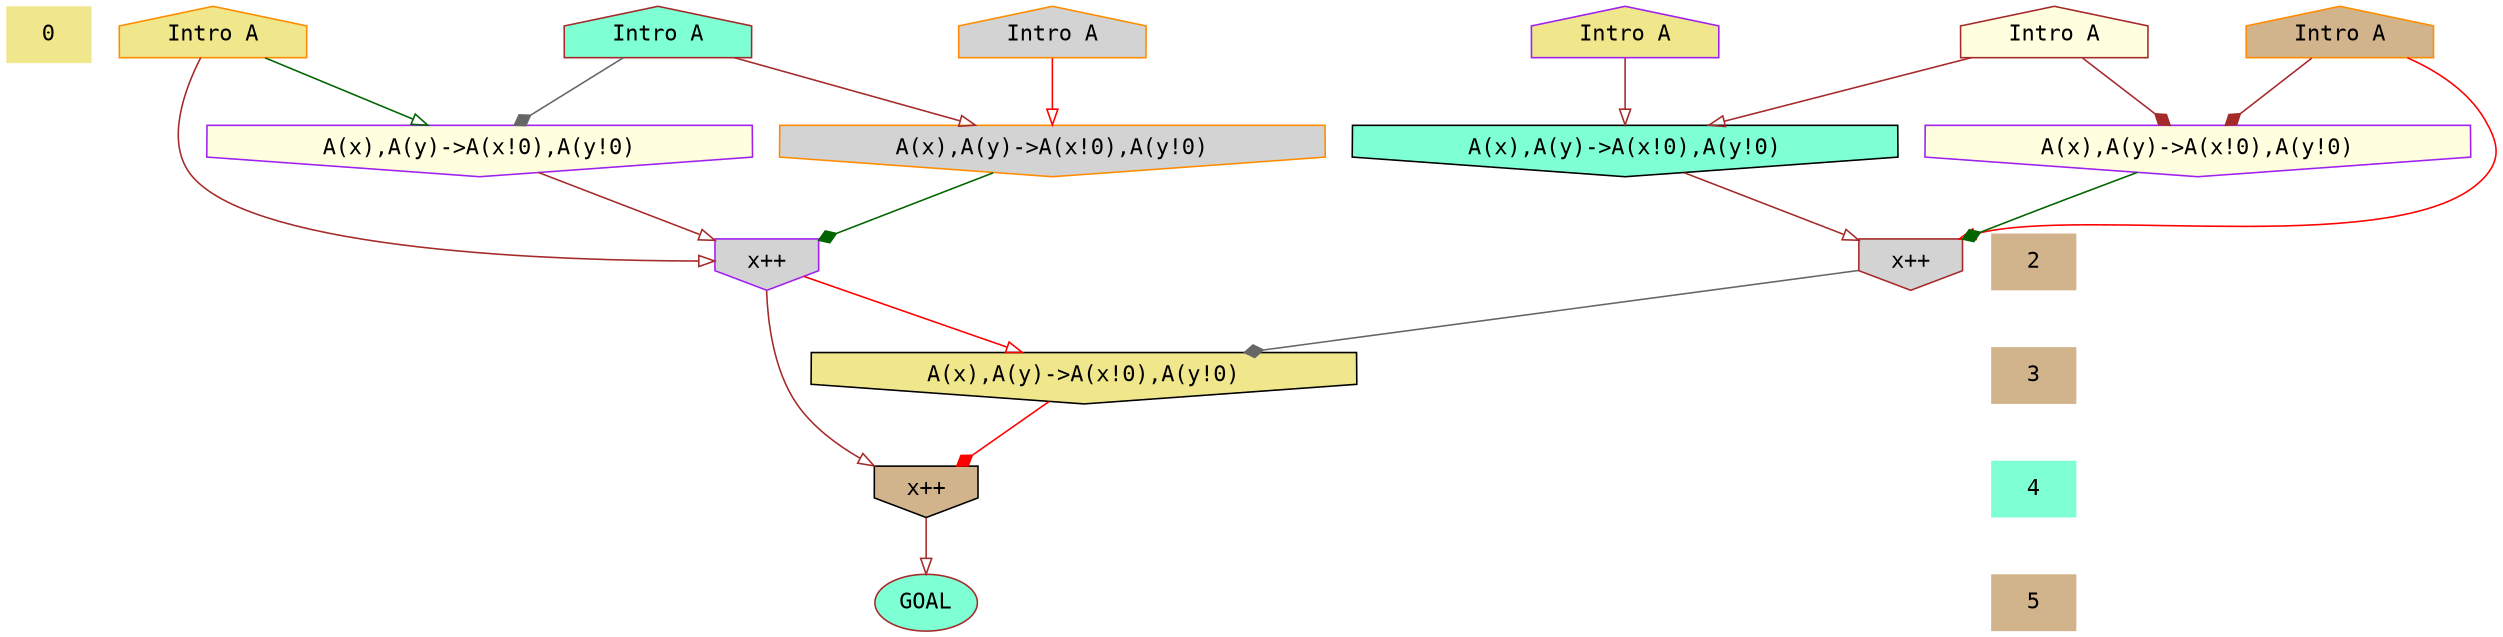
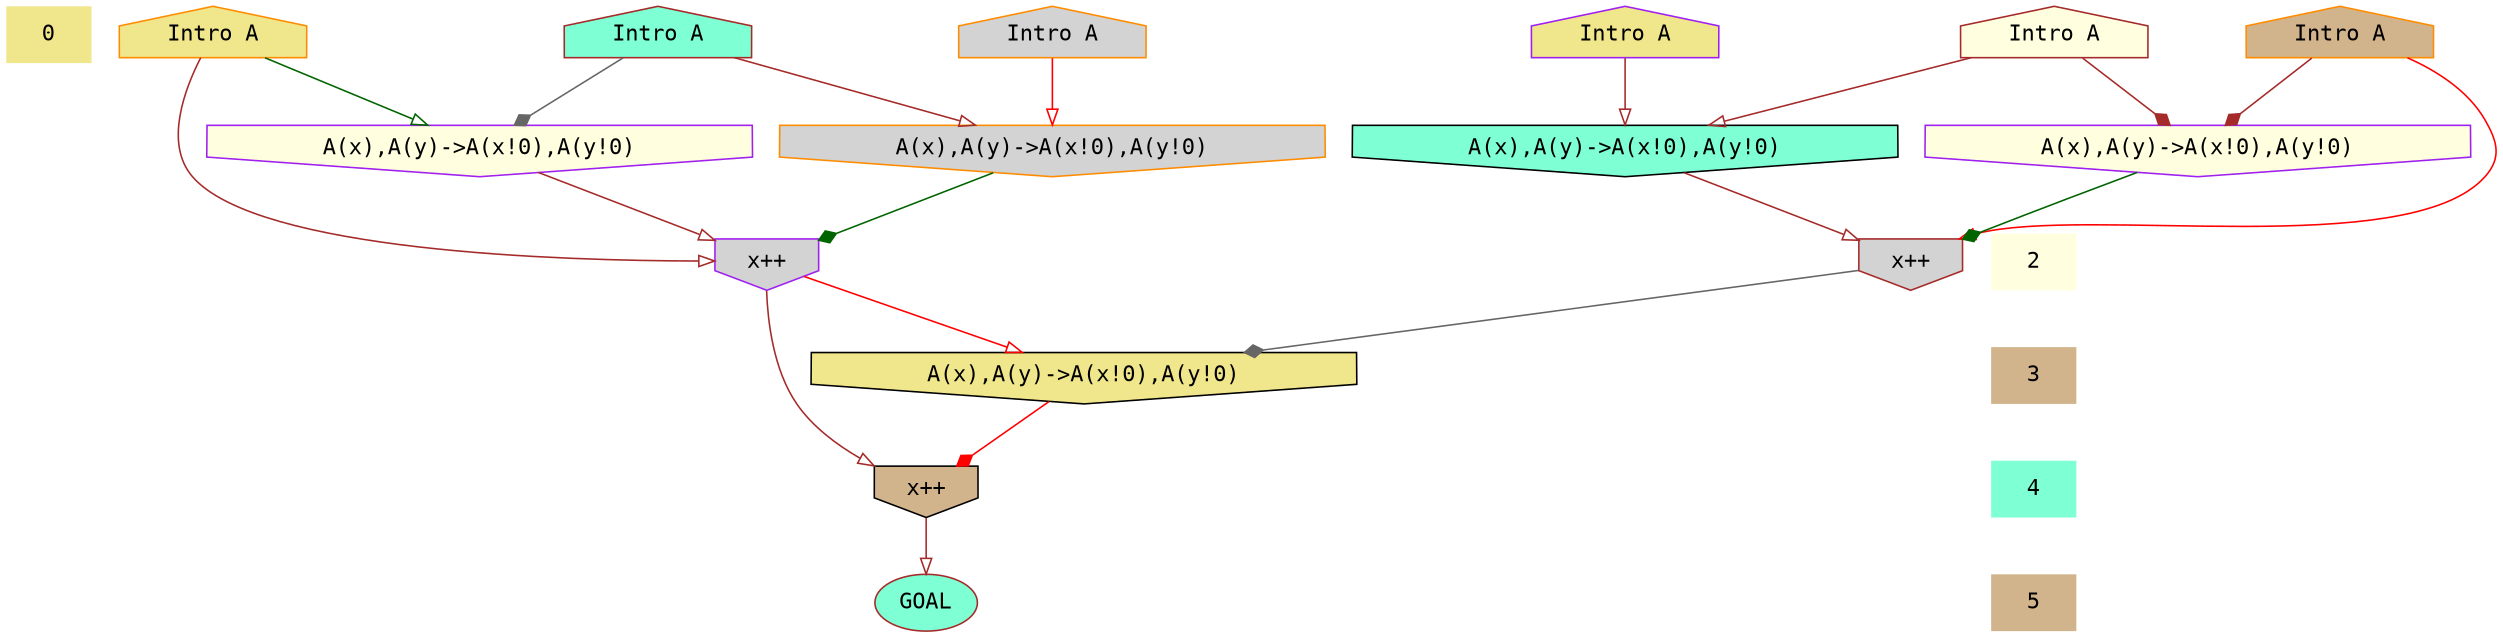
node "2": fillcolor tan -> lightyellow
